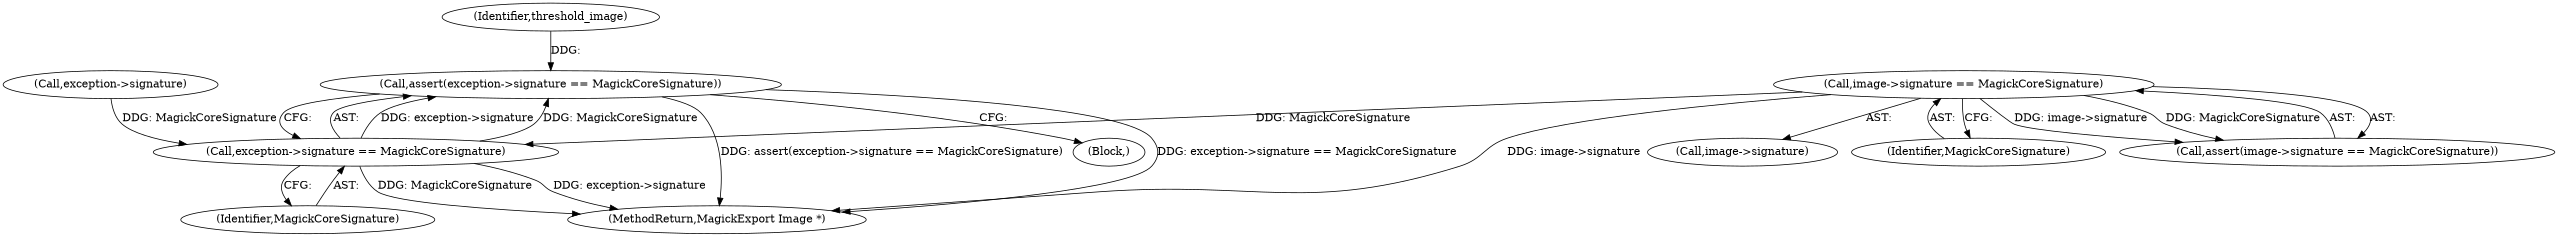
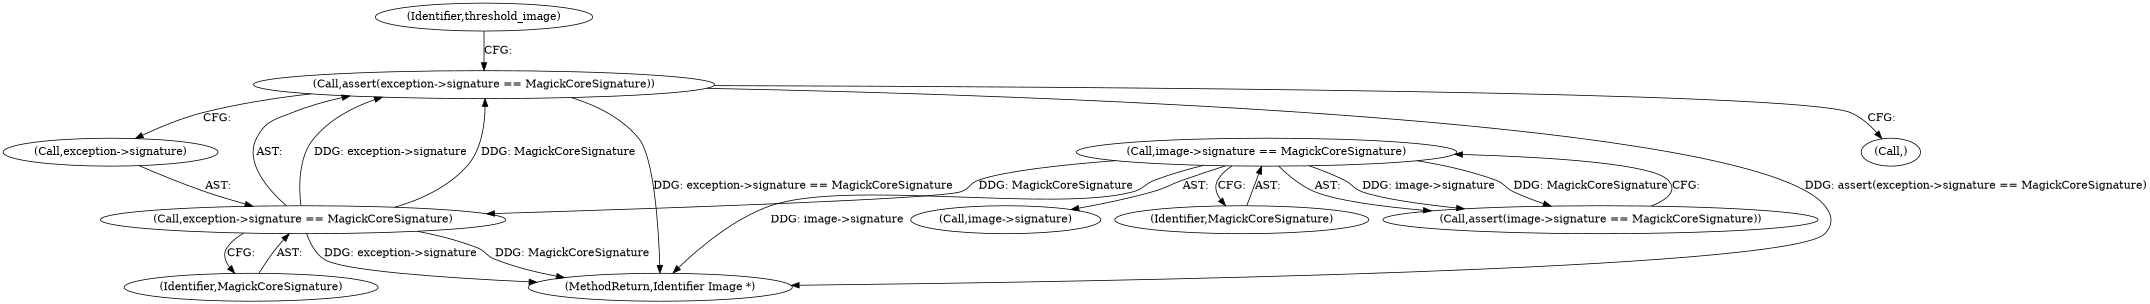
edge "(Identifier,threshold_image)" -> "(Call,assert(exception->signature == MagickCoreSignature))": label "DDG: " -> "CFG: "
edge "(Call,assert(exception->signature == MagickCoreSignature))" -> "(Call,exception->signature == MagickCoreSignature)": now "(Call,assert(exception->signature == MagickCoreSignature))" -> "(Call,exception->signature)"
edge "(Call,exception->signature)" -> "(Call,exception->signature == MagickCoreSignature)": label "DDG: MagickCoreSignature" -> "AST: "
edge "(Call,assert(image->signature == MagickCoreSignature))" -> "(Call,image->signature == MagickCoreSignature)": label "AST: " -> "CFG: "
node "(Block,)": label "(Block,)" -> "(Call,)"
node "(MethodReturn,MagickExport Image *)": label "(MethodReturn,MagickExport Image *)" -> "(MethodReturn,Identifier Image *)"
